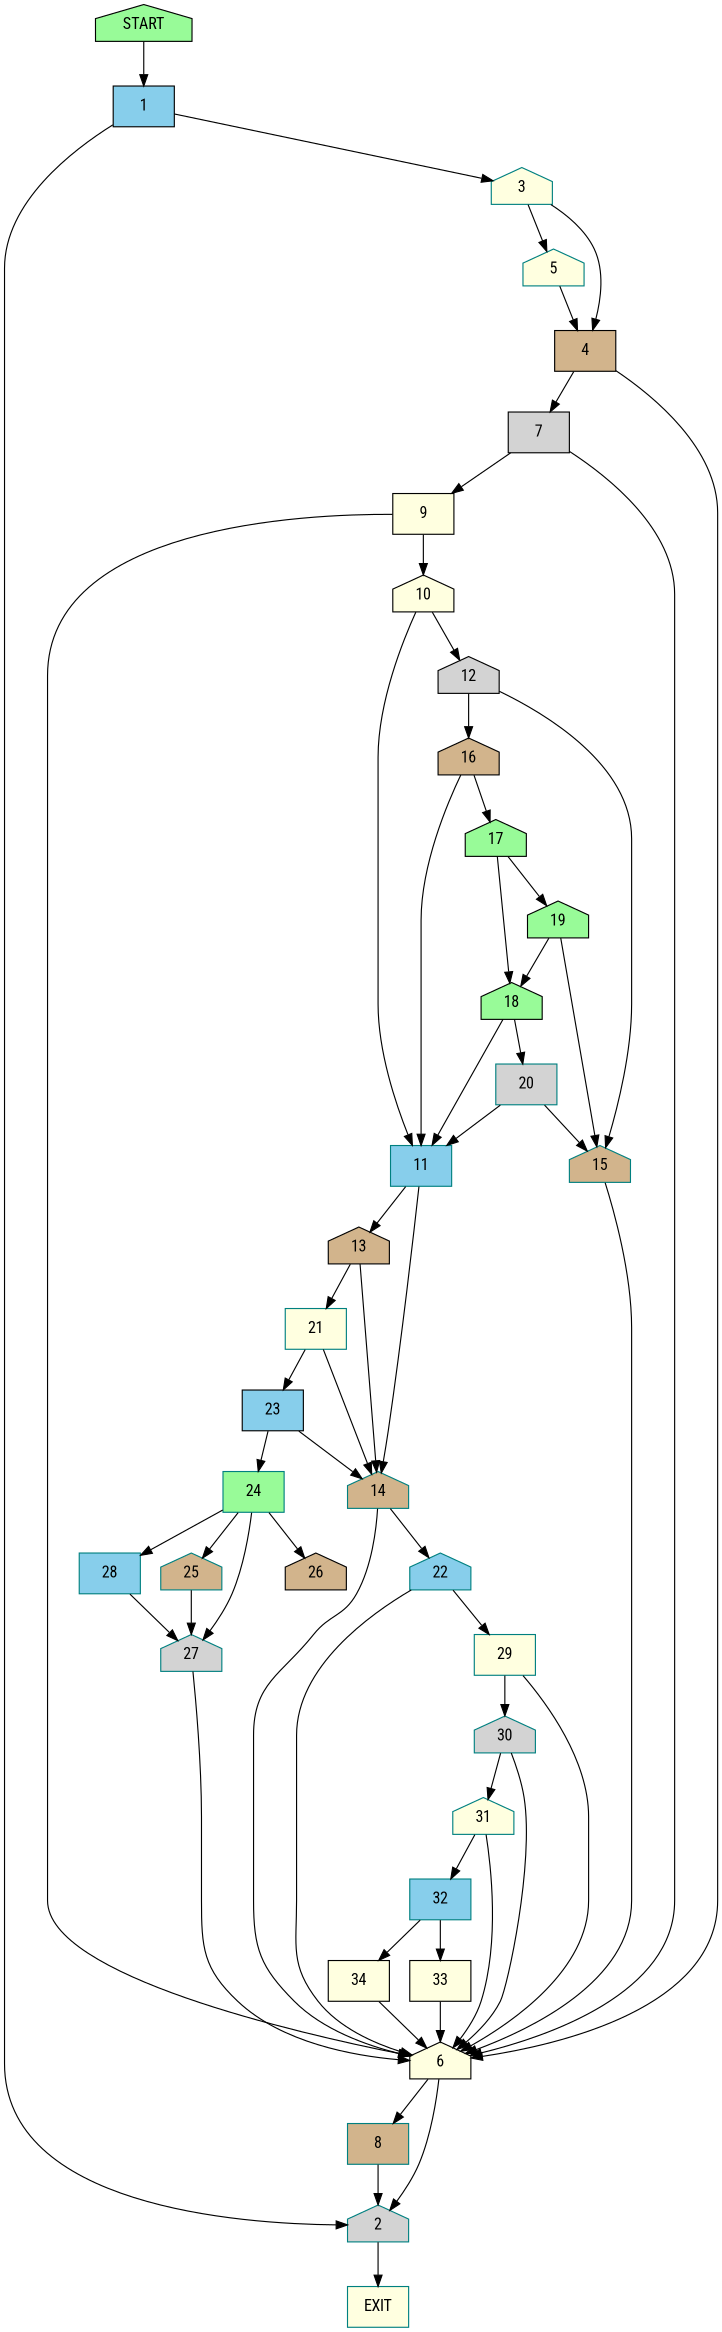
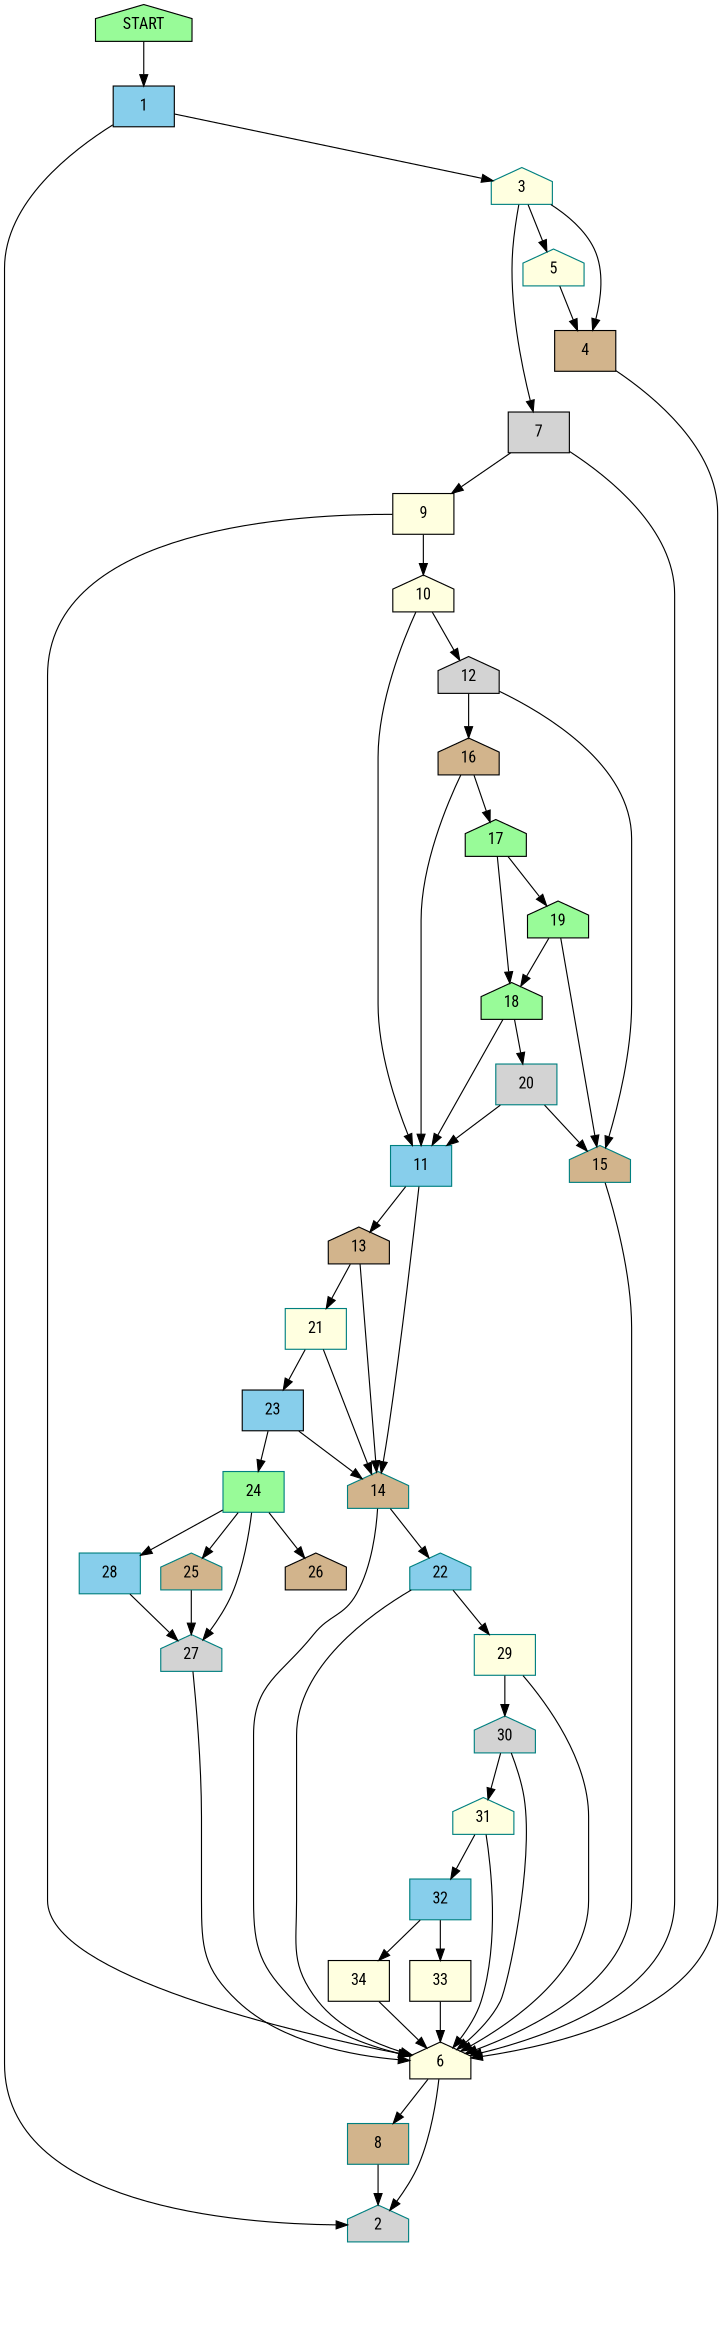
edge "4" -> "7": now "3" -> "7"
node "EXIT": removed
